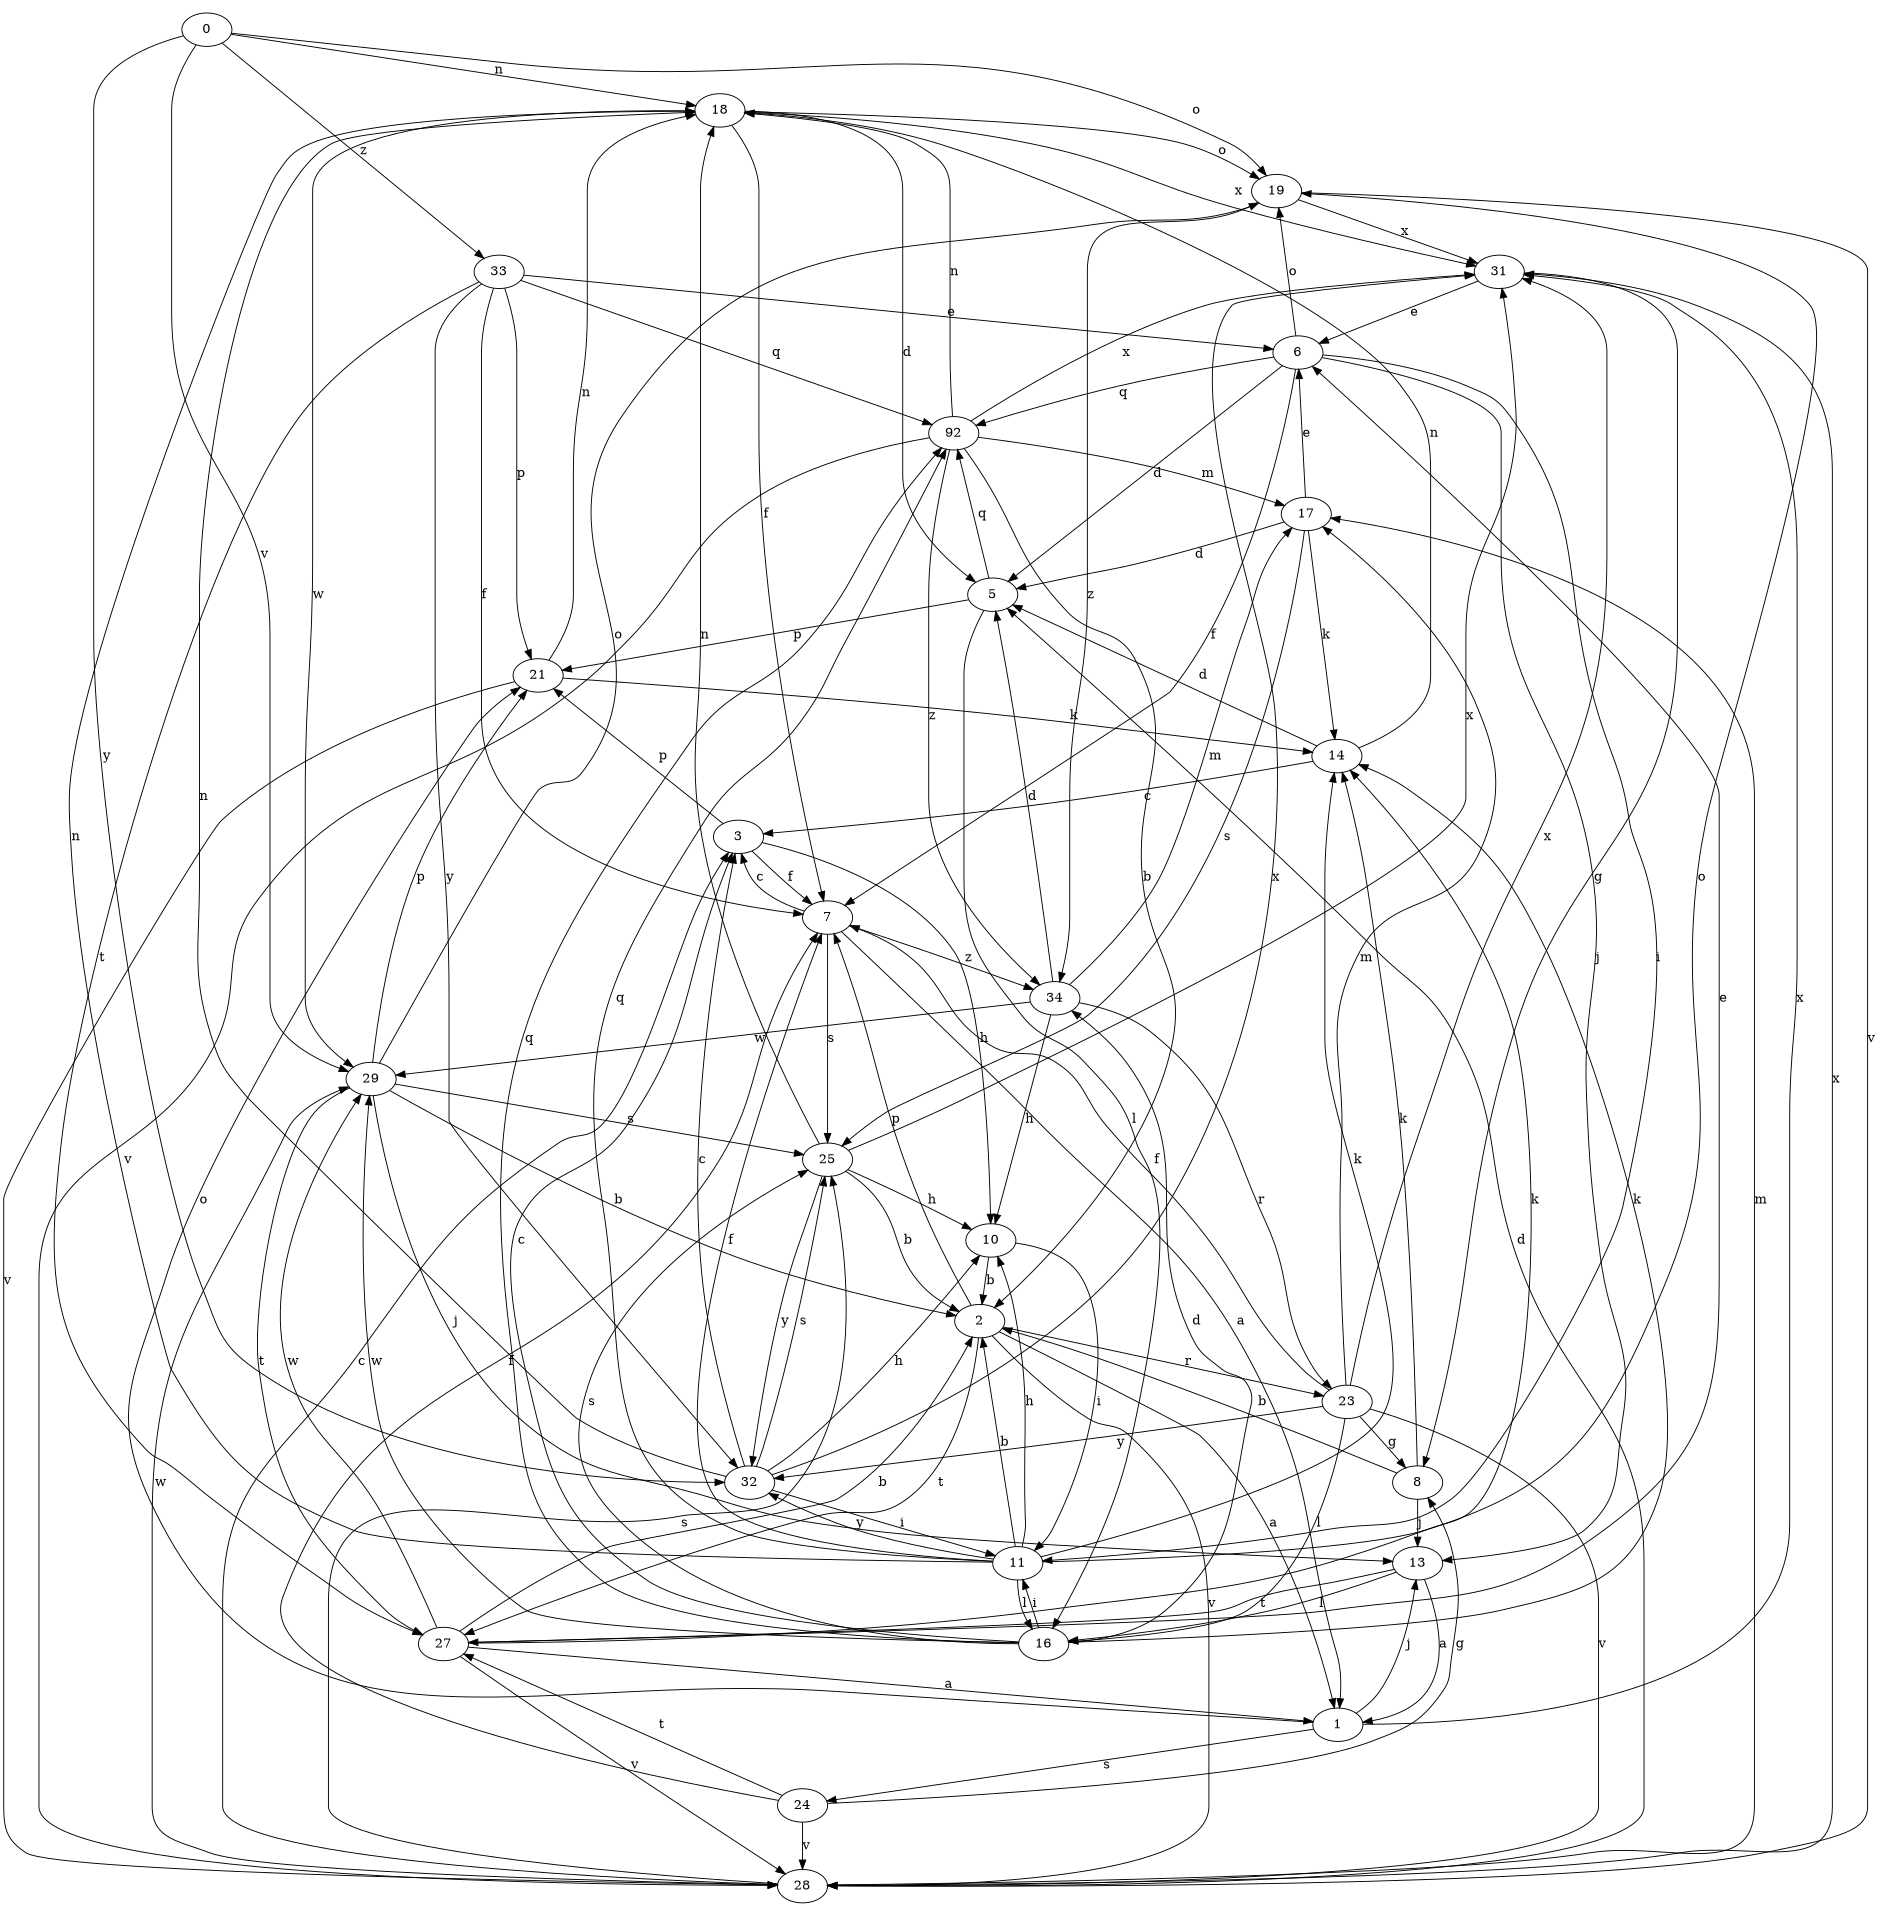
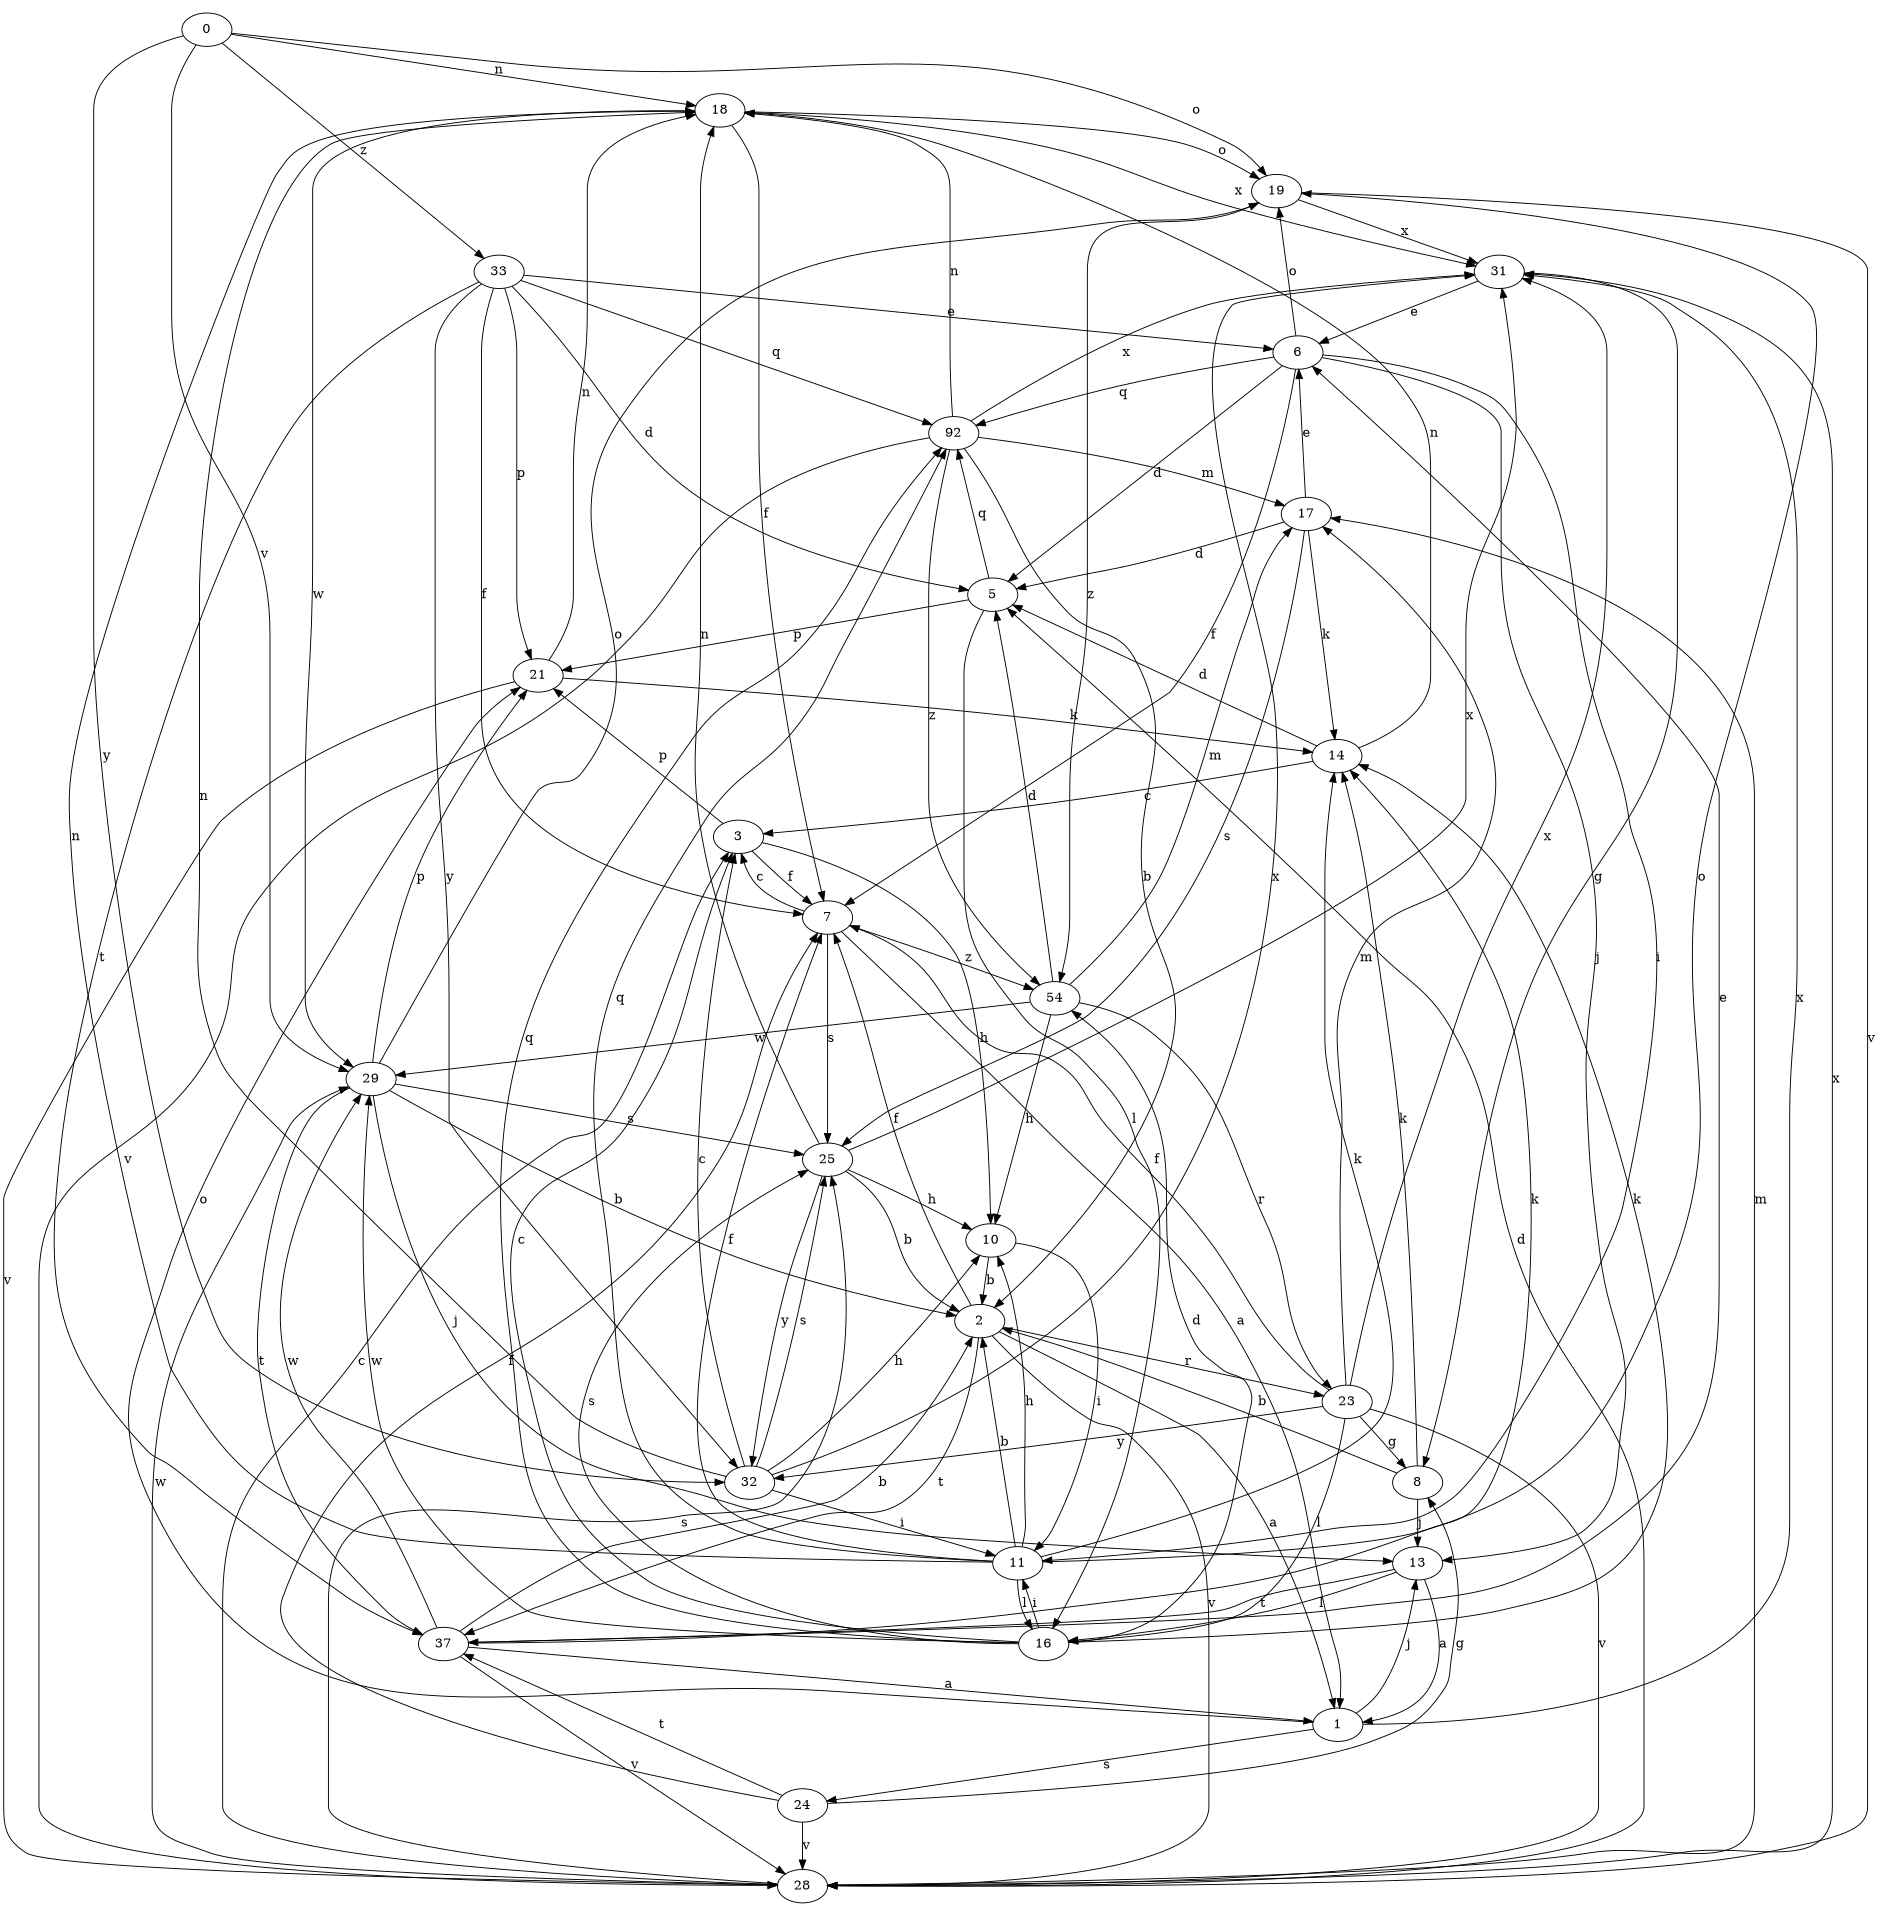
edge "18" -> "5": now "33" -> "5"
node "34": label "34" -> "54"
edge "2" -> "7": label "p" -> "f"
edge "11" -> "32": removed, label "y"
node "27": label "27" -> "37"
